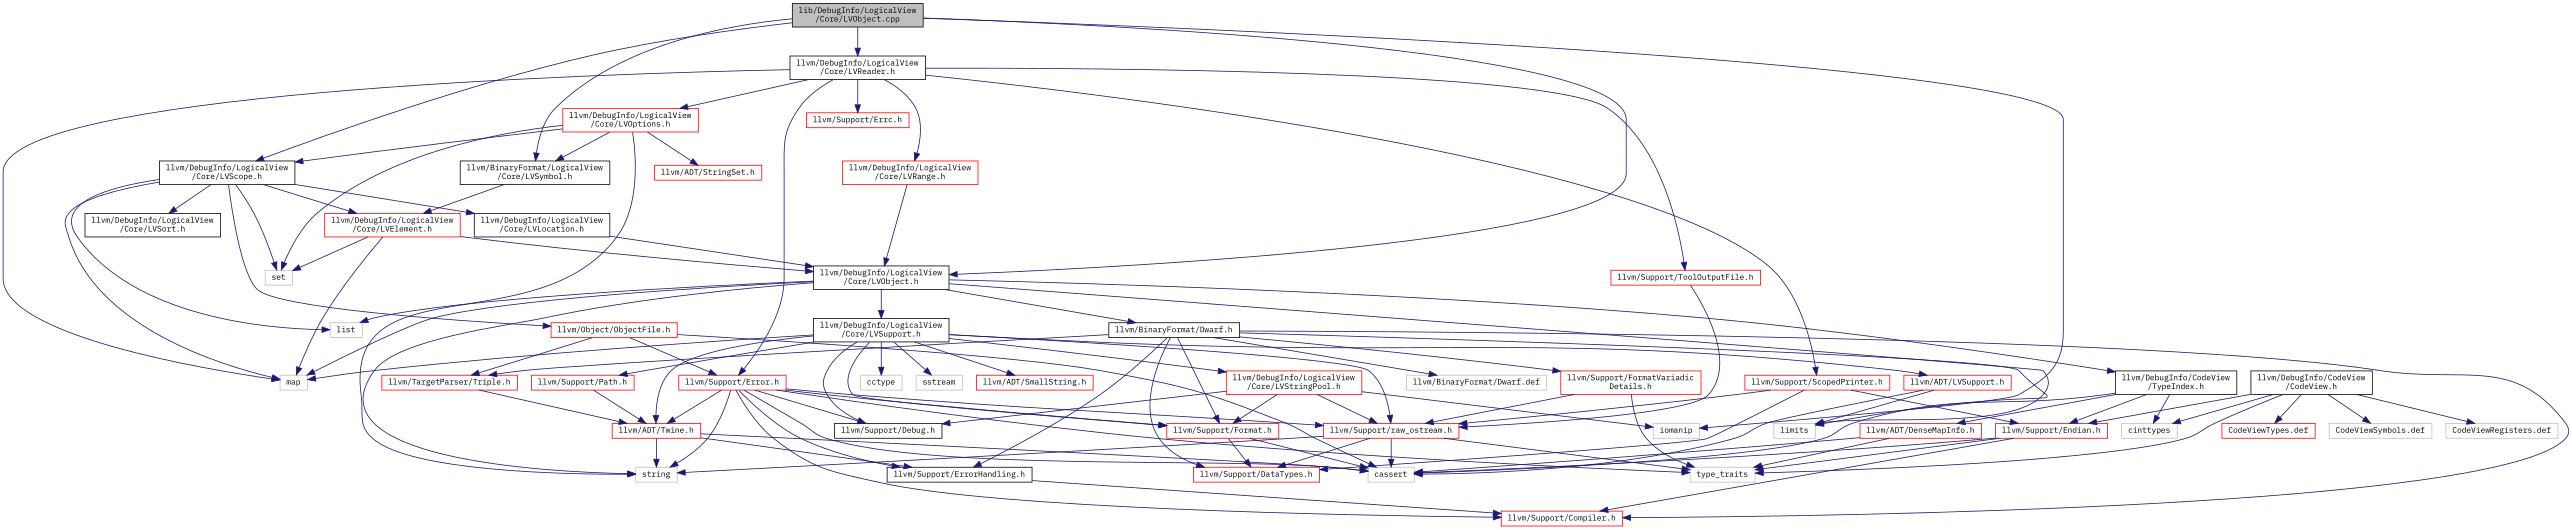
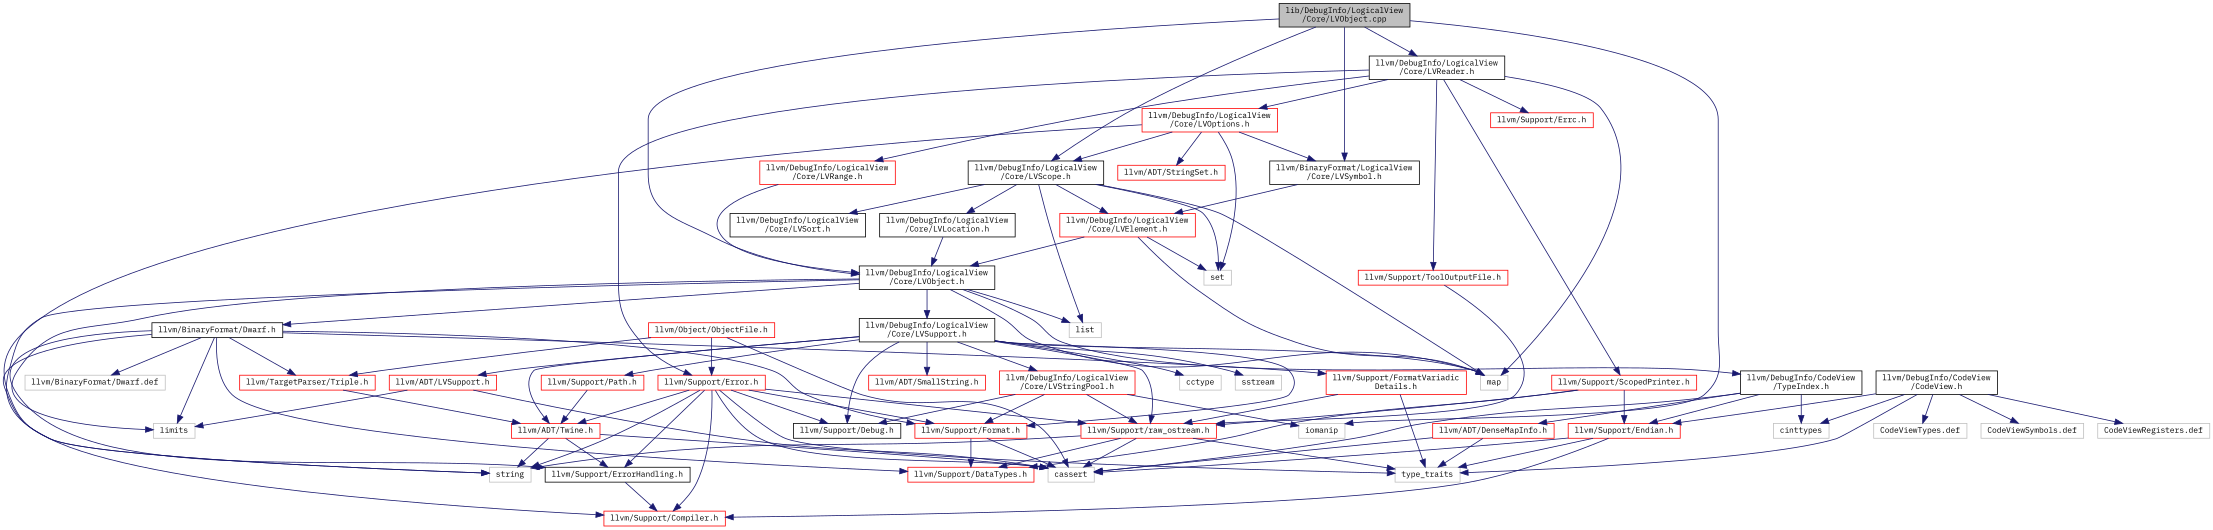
edge "llvm/DebugInfo/LogicalView /Core/LVScope.h" -> "llvm/Object/ObjectFile.h": removed
node "CodeViewTypes.def": color red -> grey75
